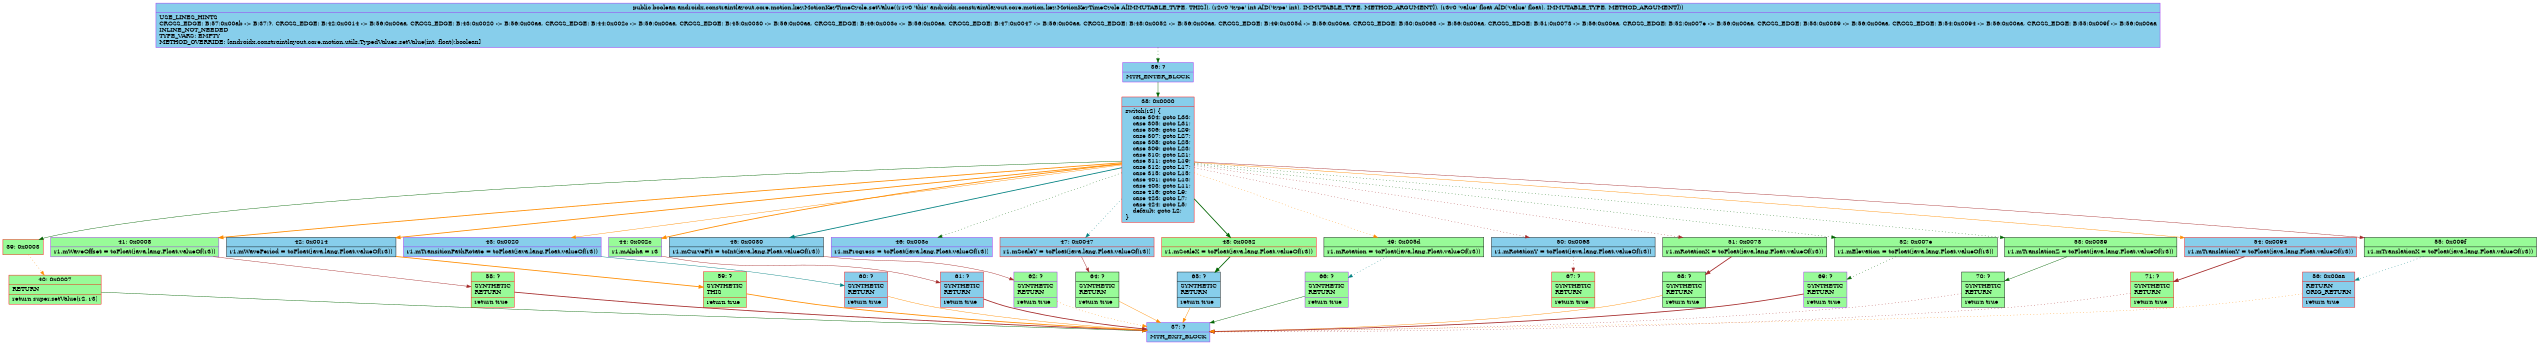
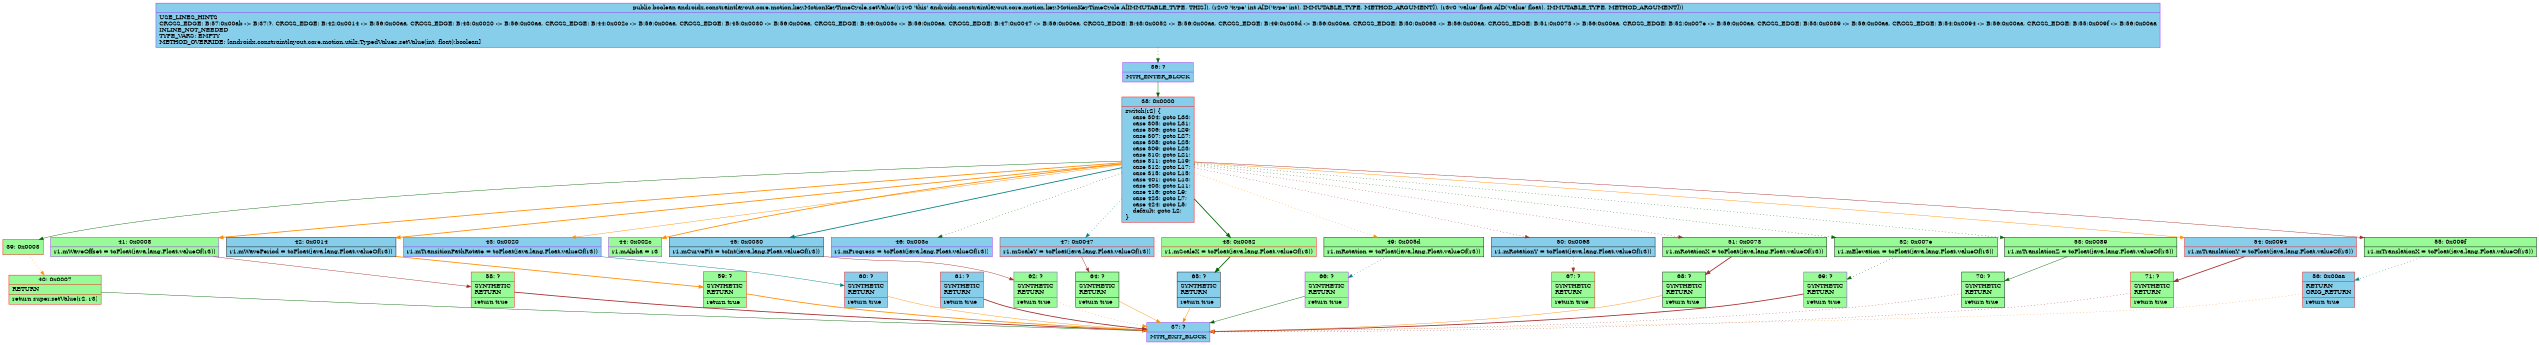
edge "44: 0x002c" -> "61: ?": removed
node "59: ?": text "THIS" -> "RETURN"
